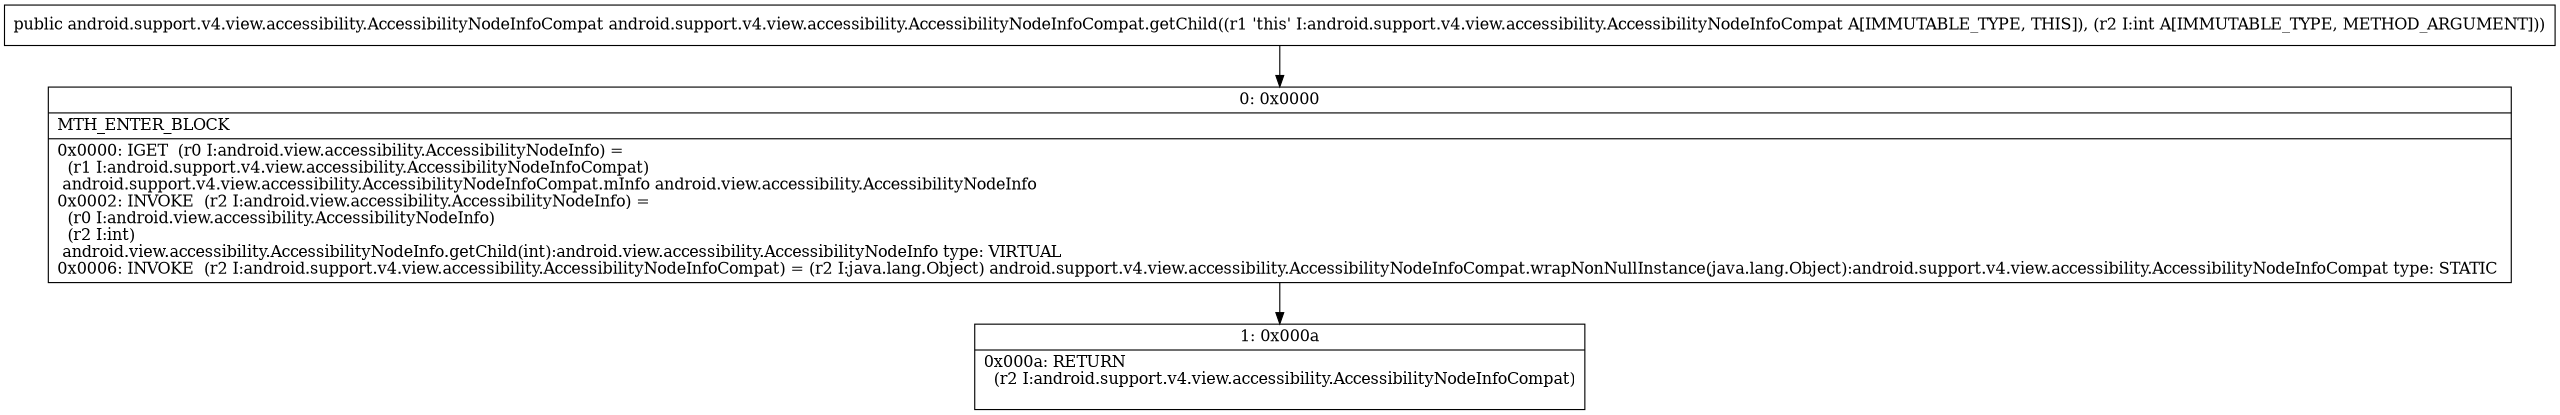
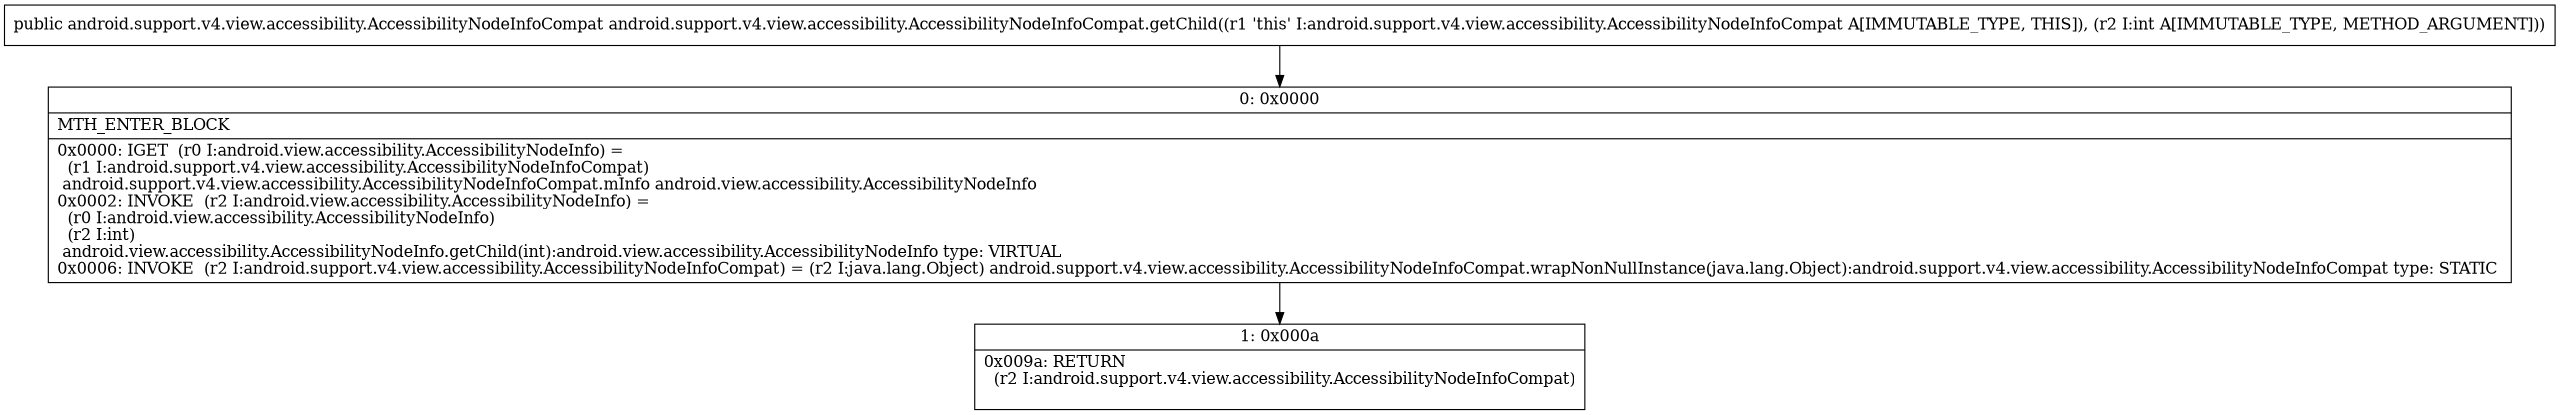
node "1: 0x000a": text "0x000a: RETURN" -> "0x009a: RETURN"
